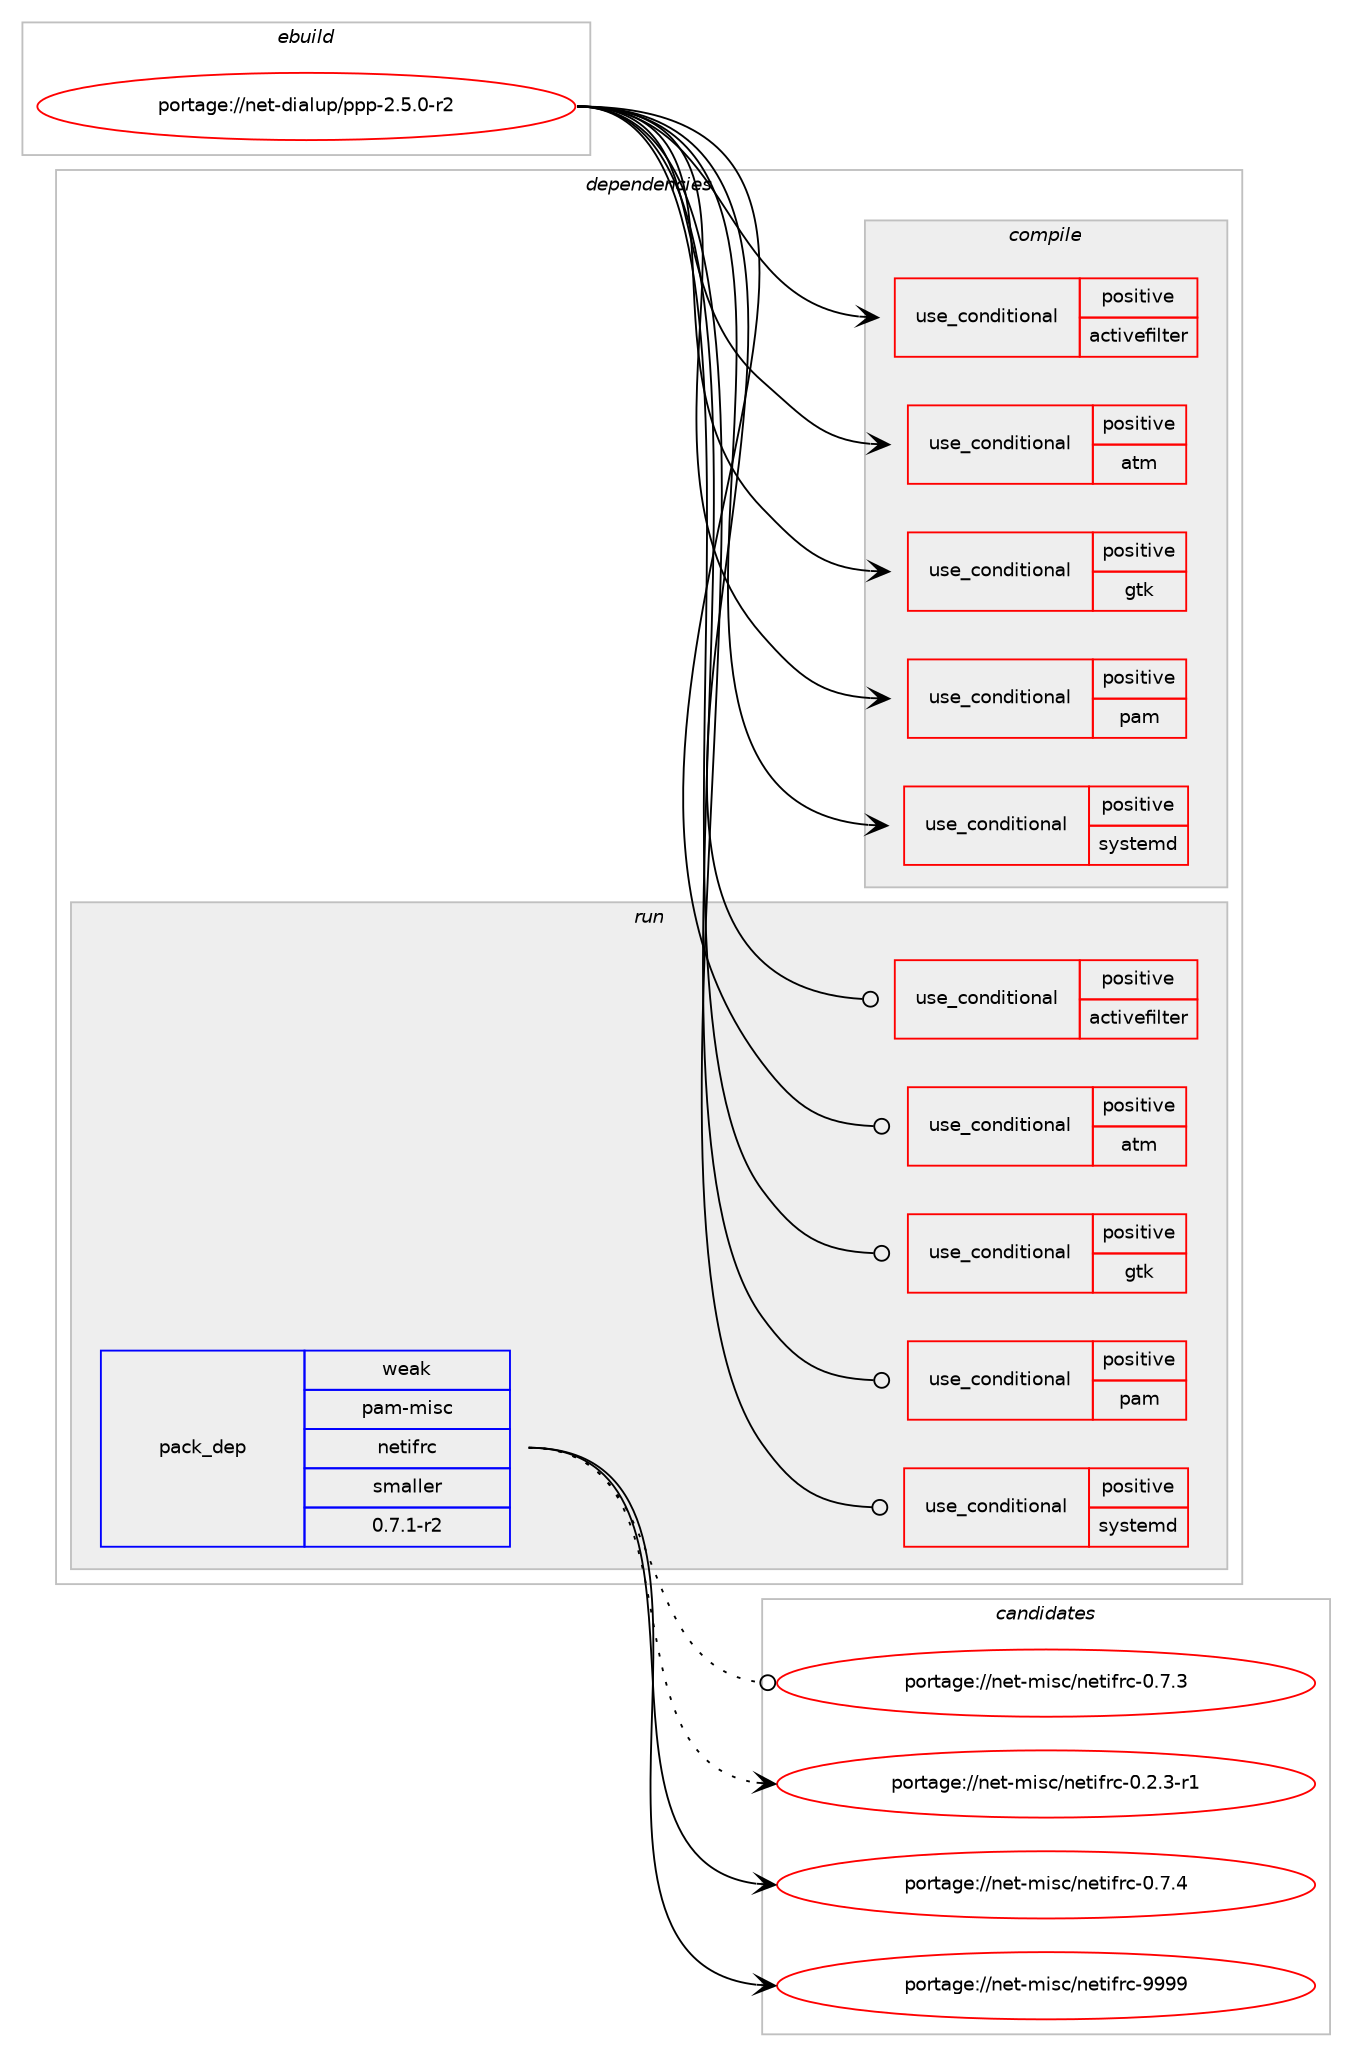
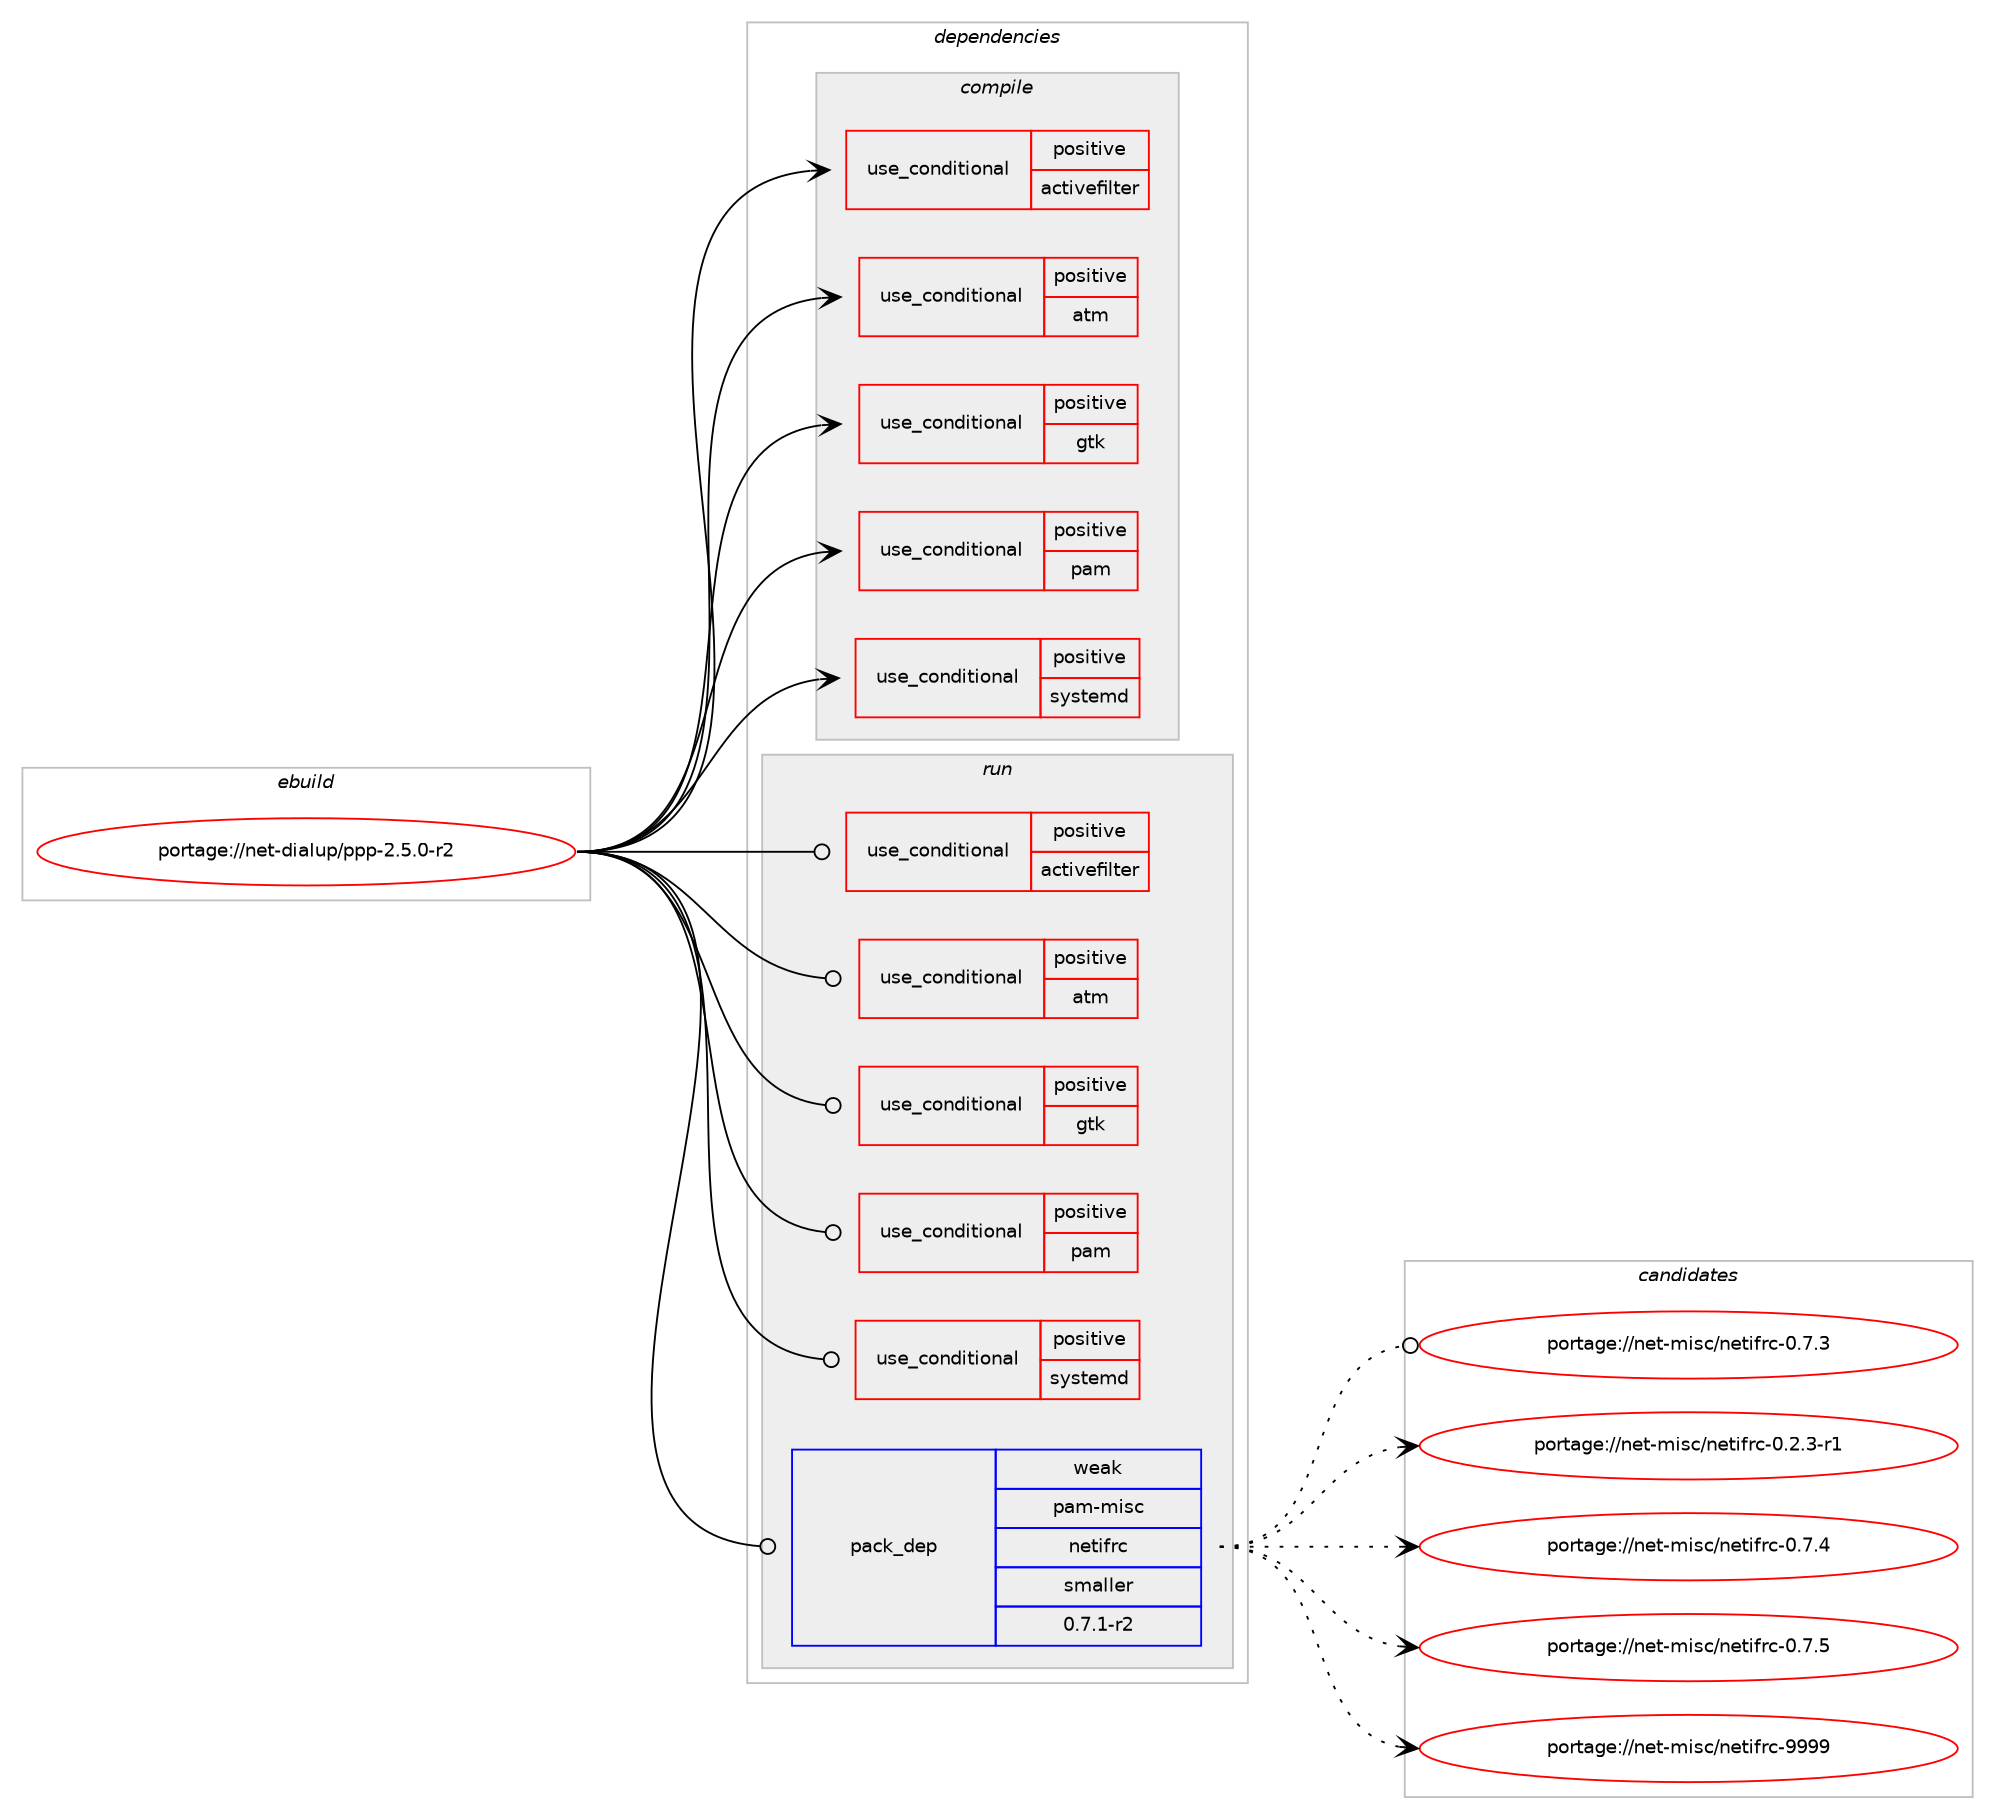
edge "portage://net-dialup/ppp-2.5.0-r2" -> "pack_dep": added
node "portage://net-misc/netifrc-0.7.5": added
edge "pack_dep" -> "portage://net-misc/netifrc-9999": style solid -> dotted
edge "pack_dep" -> "portage://net-misc/netifrc-0.7.4": style solid -> dotted
